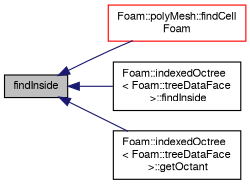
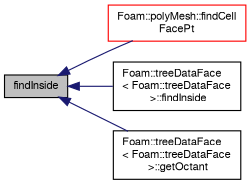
node "Foam::polyMesh::findCell Foam": label "Foam::polyMesh::findCell Foam" -> "Foam::polyMesh::findCell FacePt"
node "Foam::indexedOctree < Foam::treeDataFace >::findInside": label "Foam::indexedOctree < Foam::treeDataFace >::findInside" -> "Foam::treeDataFace < Foam::treeDataFace >::findInside"
node "Foam::indexedOctree < Foam::treeDataFace >::getOctant": label "Foam::indexedOctree < Foam::treeDataFace >::getOctant" -> "Foam::treeDataFace < Foam::treeDataFace >::getOctant"
